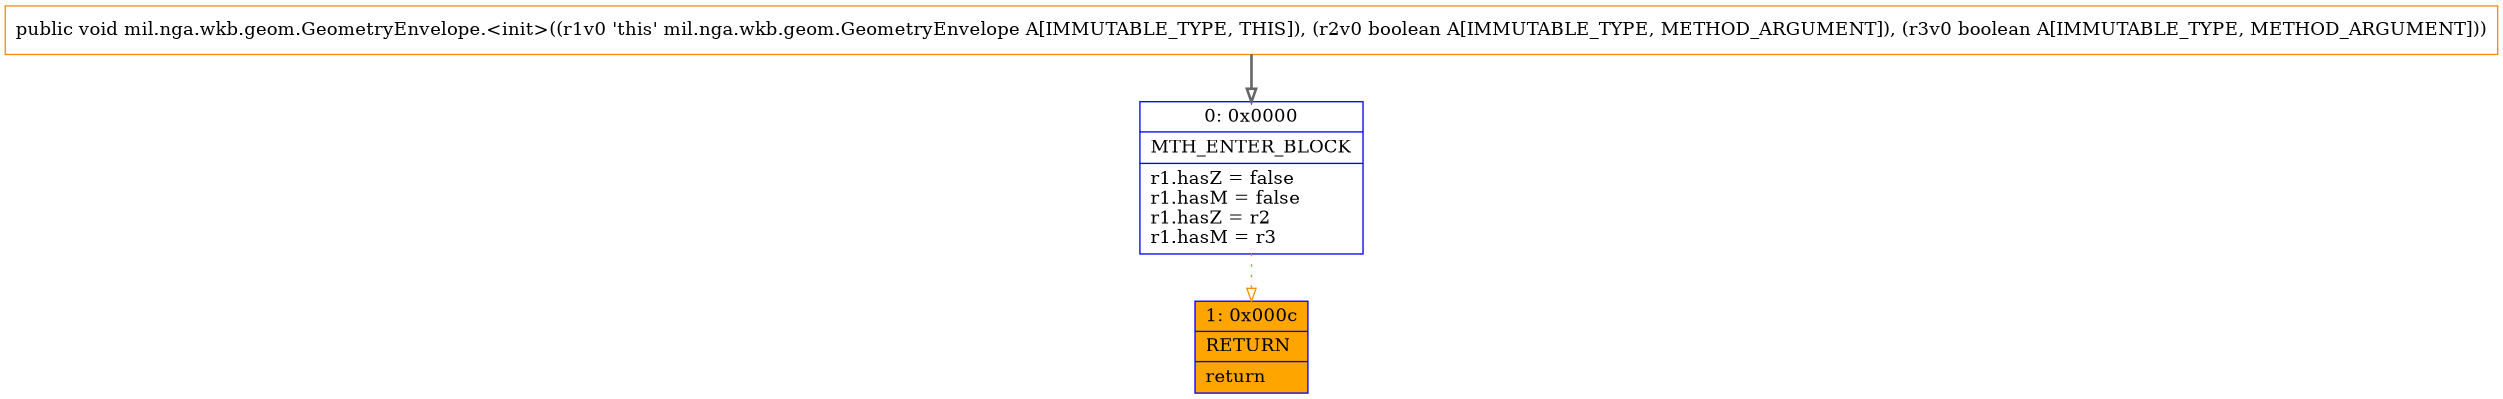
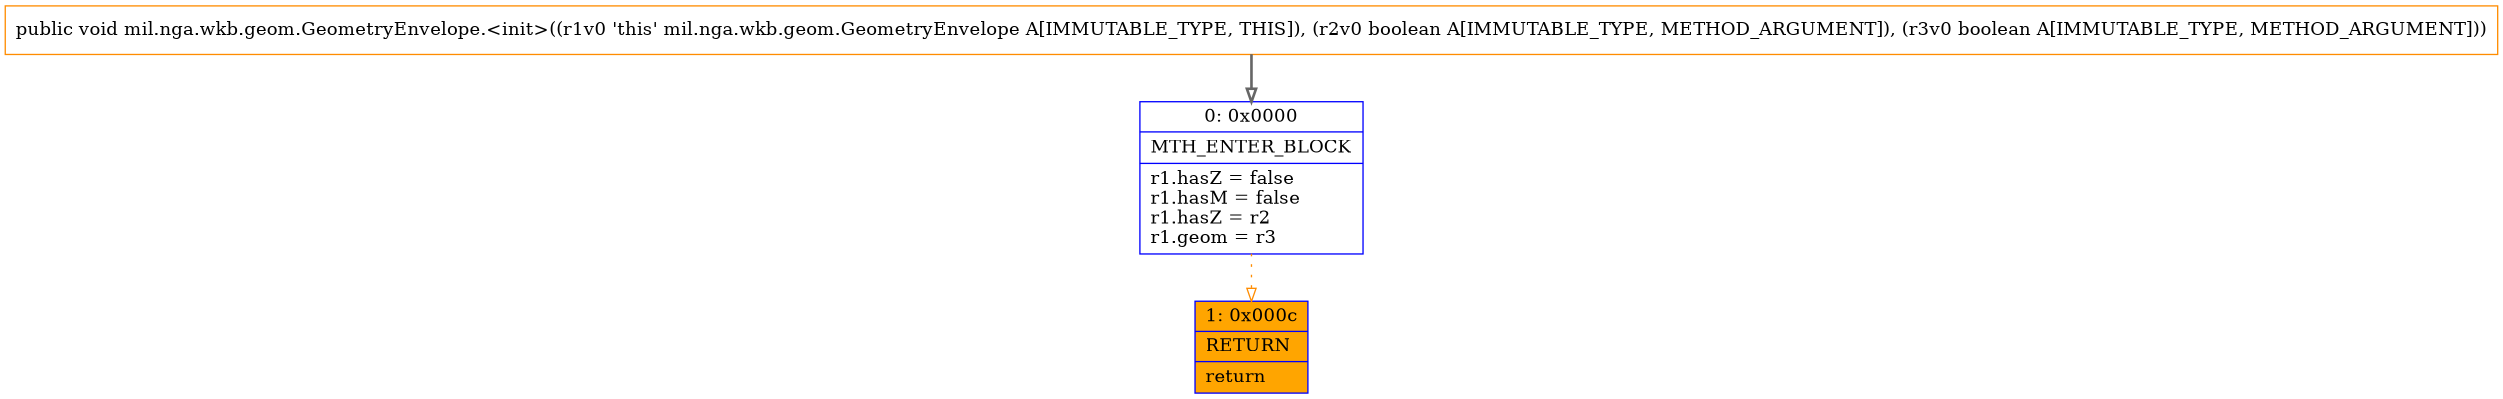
node "0: 0x0000": text "r1.hasM = r3" -> "r1.geom = r3"
